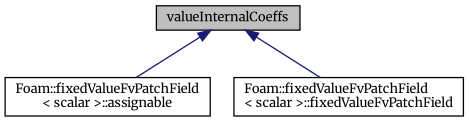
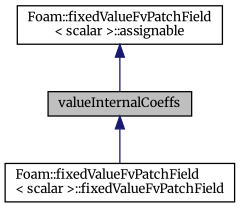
edge "Foam::fixedValueFvPatchField < scalar >::assignable" -> "valueInternalCoeffs": reversed
